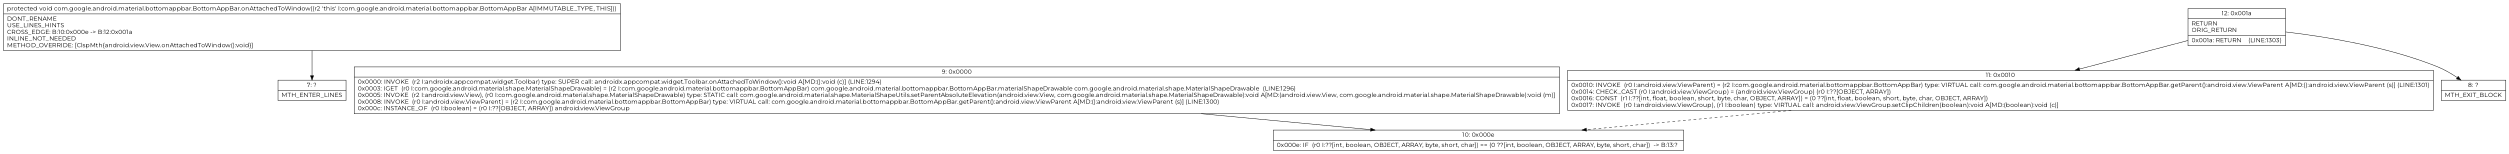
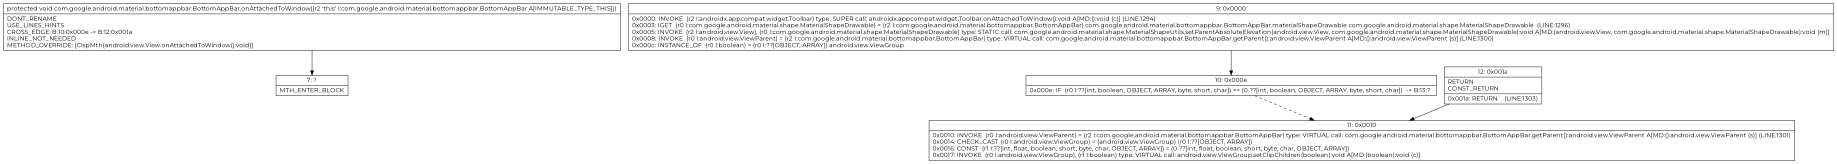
node "12: 0x001a": text "ORIG_RETURN" -> "CONST_RETURN"
node "8: ?": removed
node "7: ?": text "MTH_ENTER_LINES" -> "MTH_ENTER_BLOCK"
edge "11: 0x0010" -> "10: 0x000e": reversed
